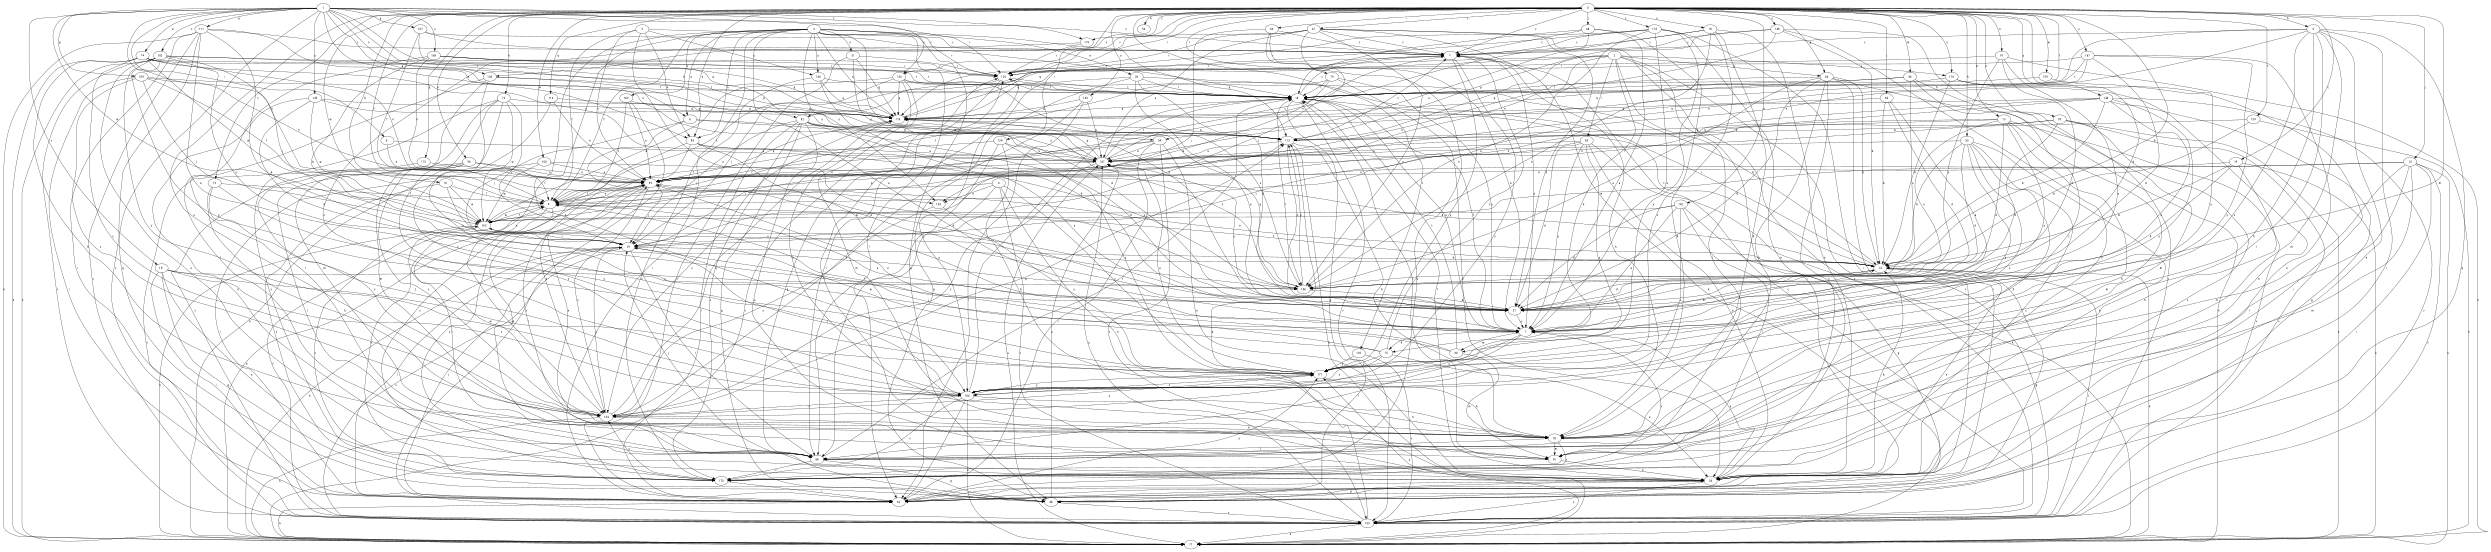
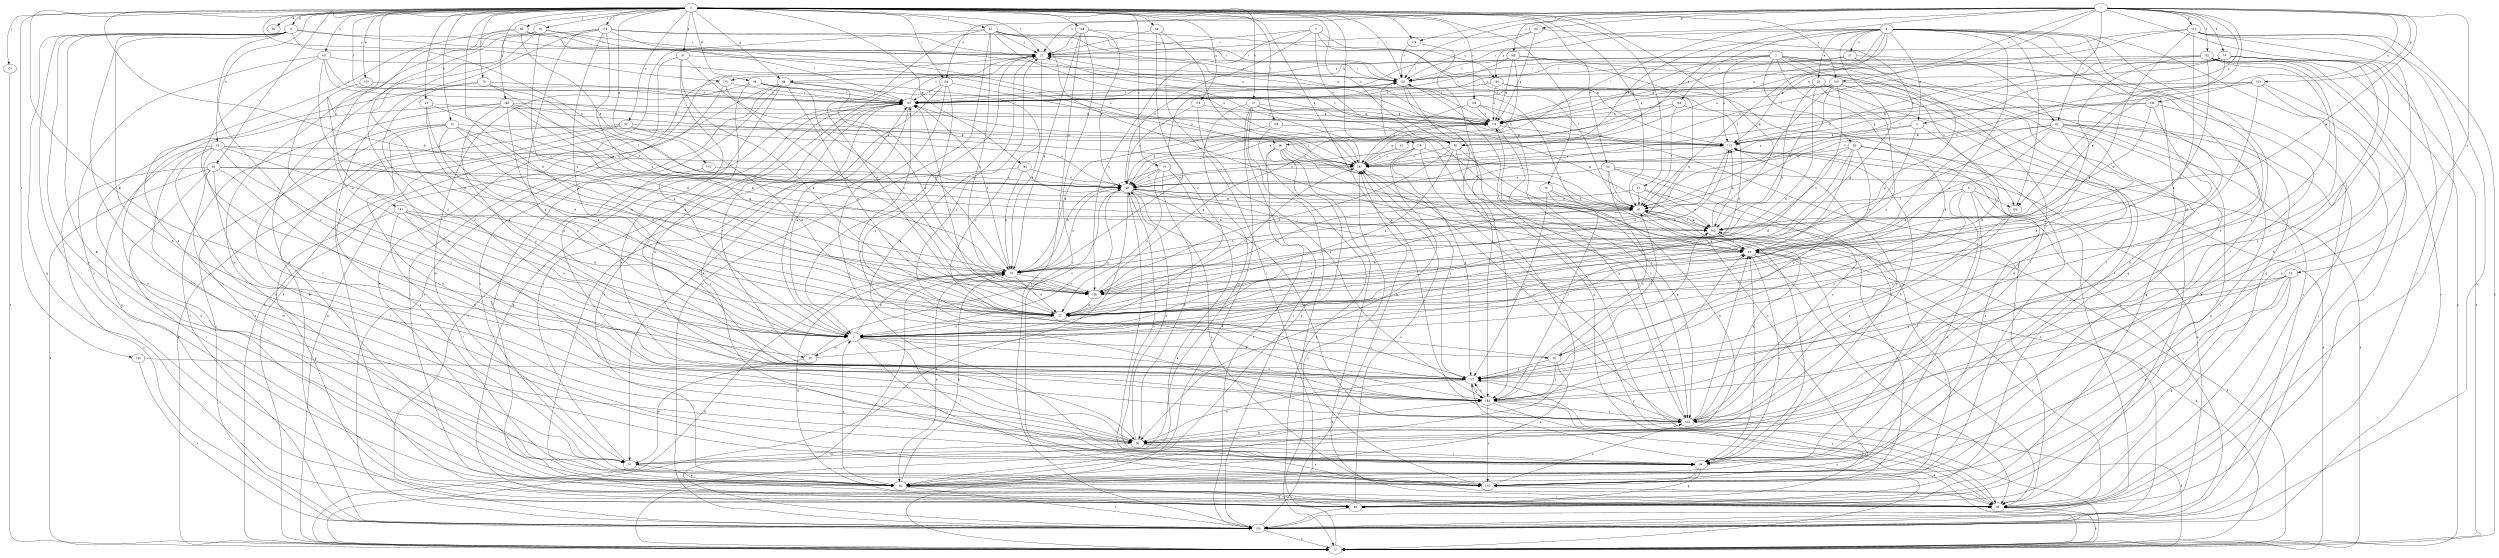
node "121": added
edge "162" -> "170": removed, label "x"
